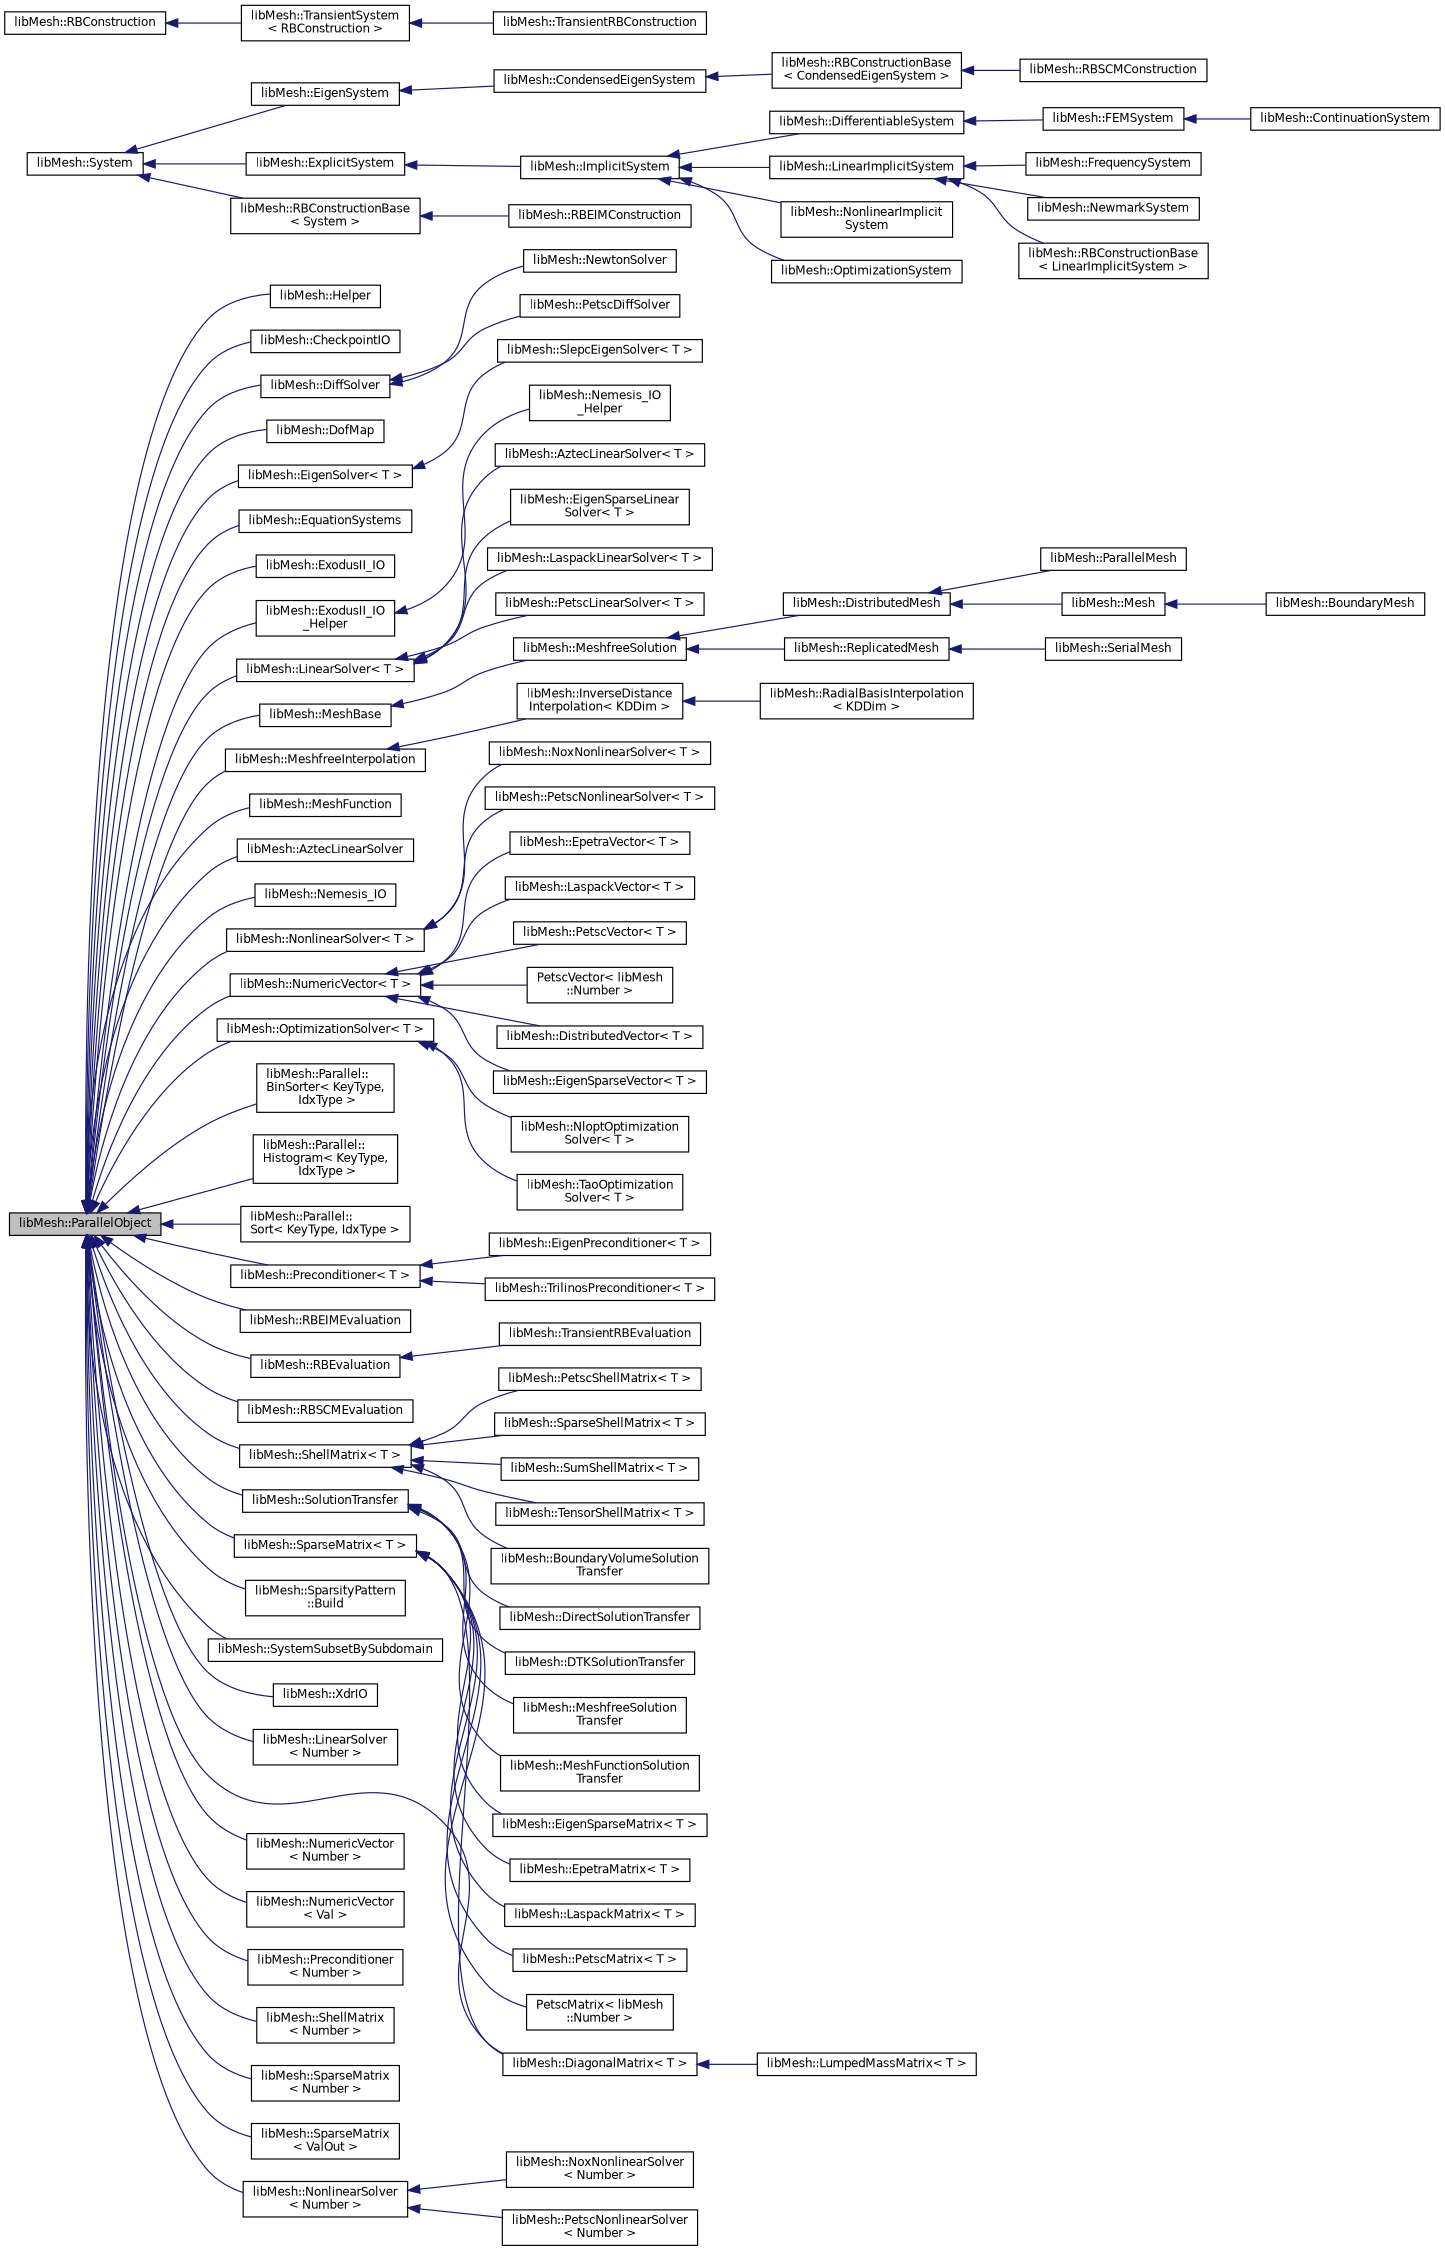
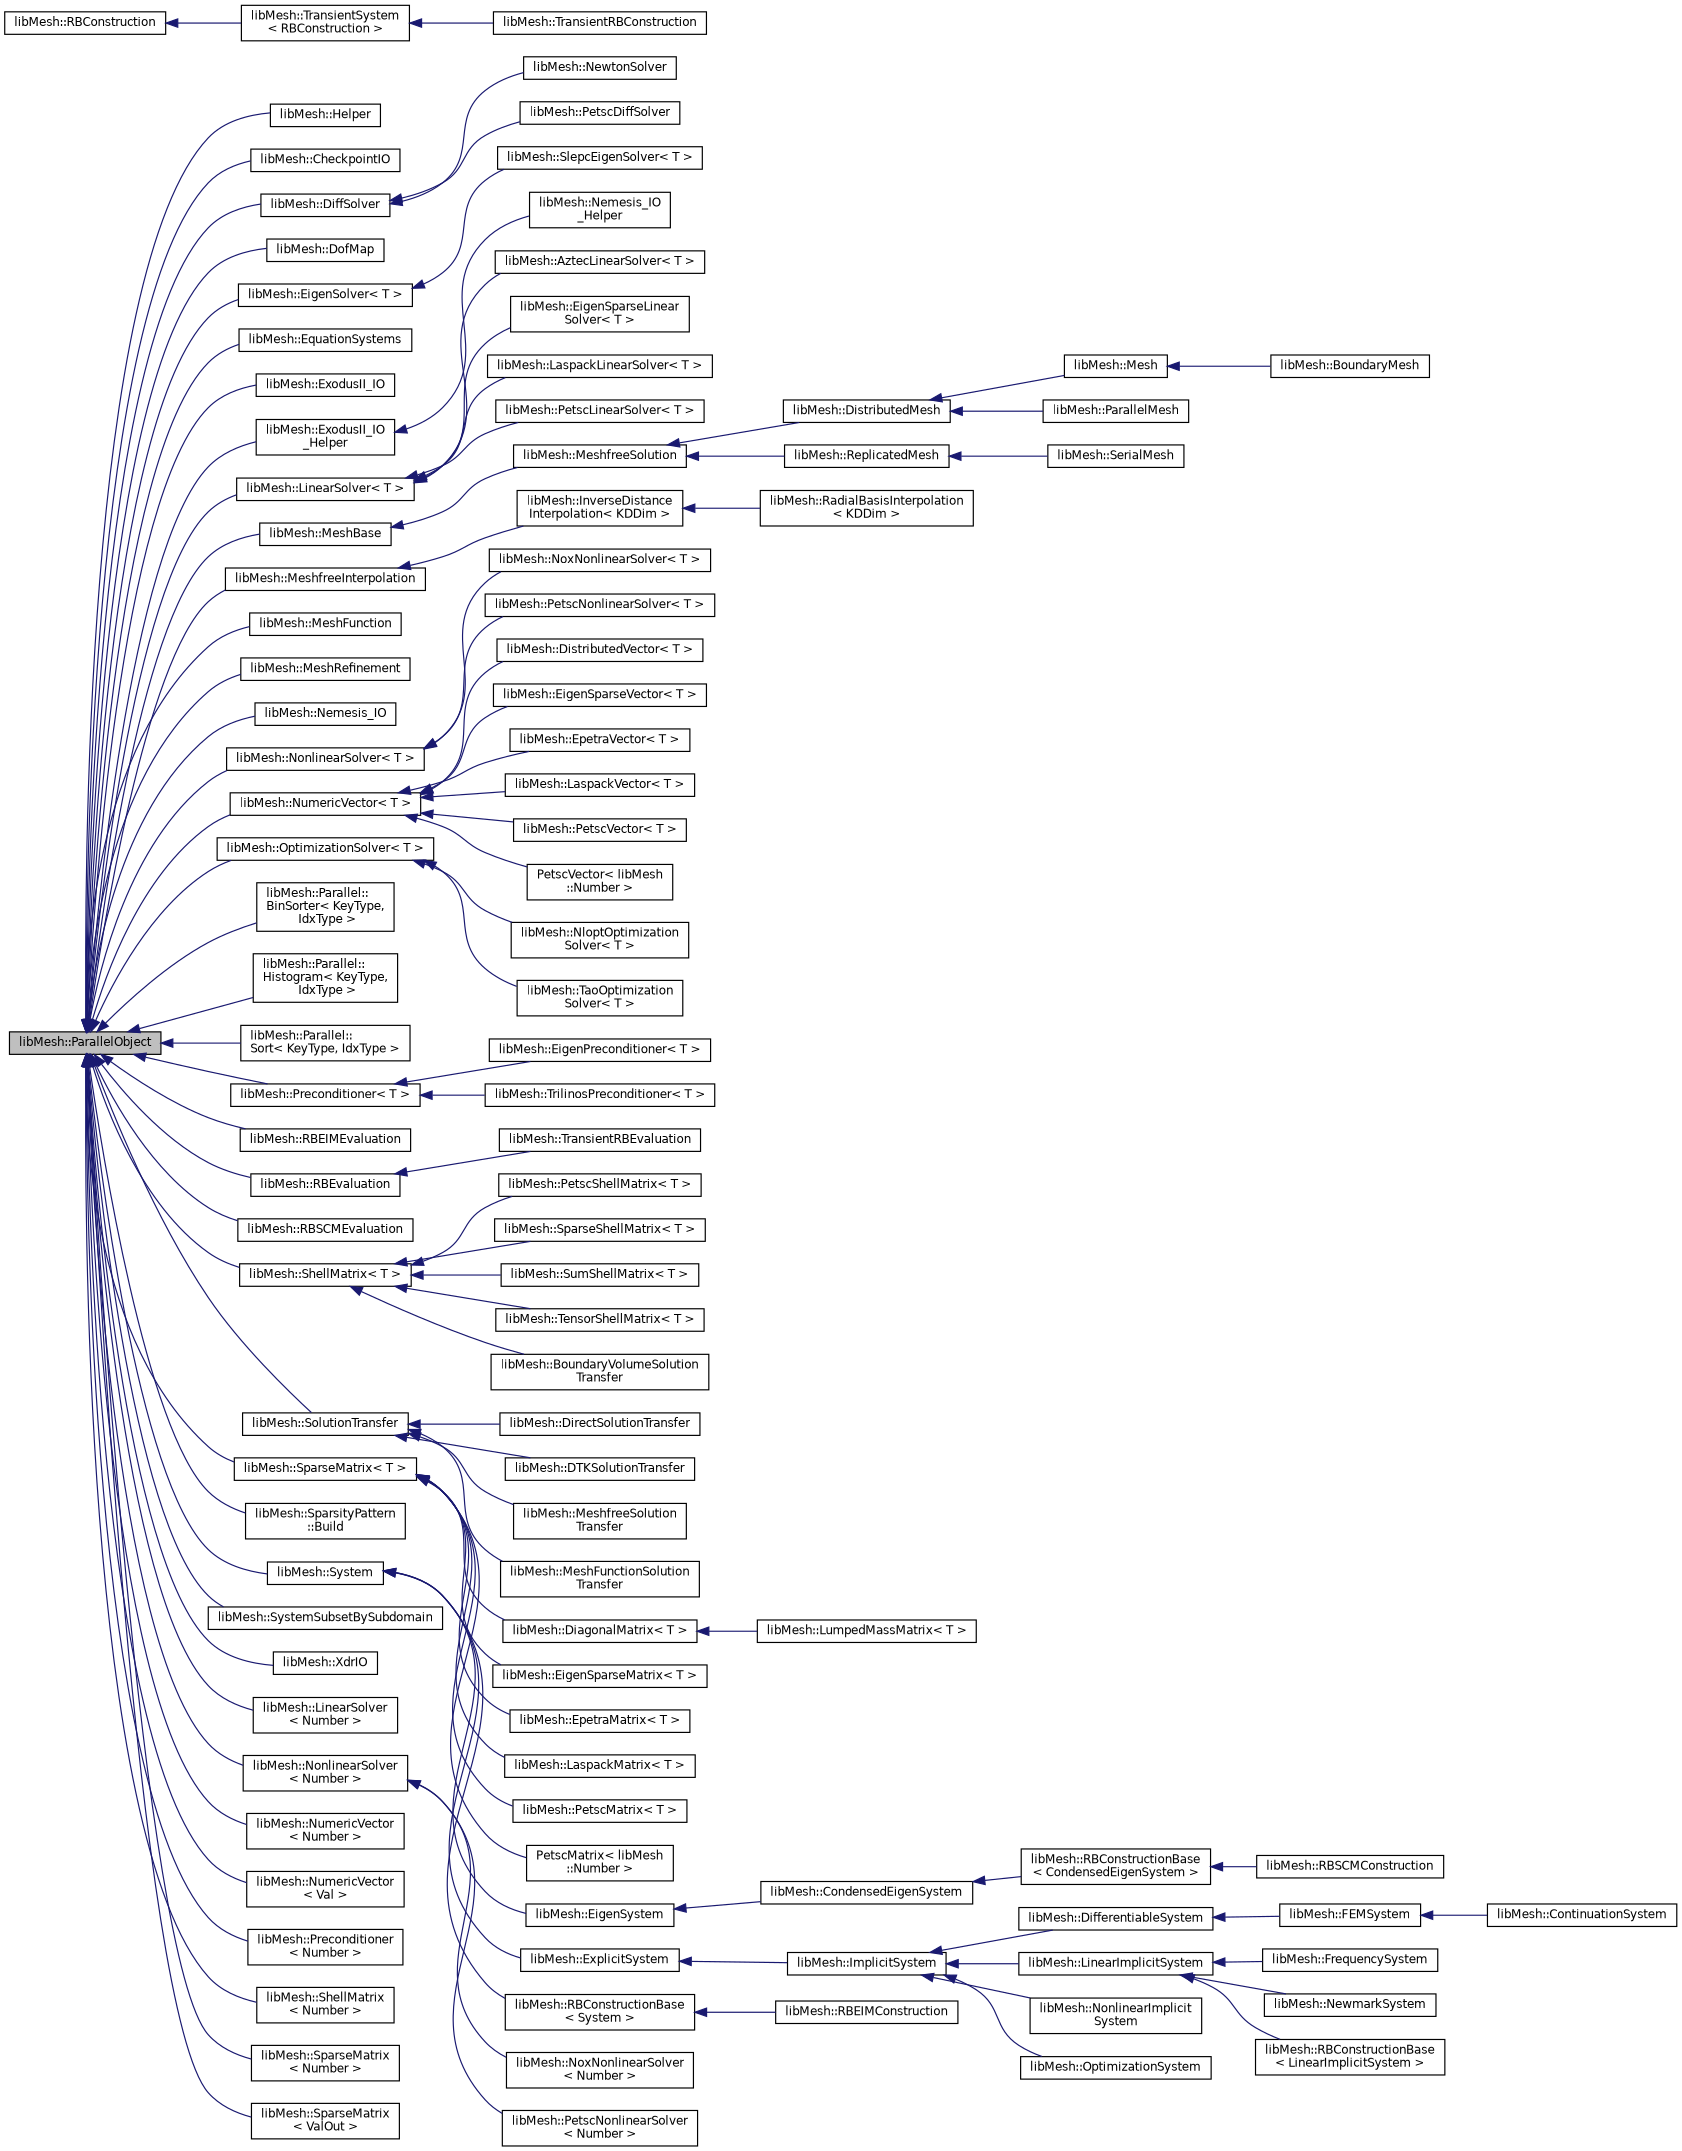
node "libMesh::AztecLinearSolver": label "libMesh::AztecLinearSolver" -> "libMesh::MeshRefinement"
edge "libMesh::DiagonalMatrix< T >" -> "libMesh::ParallelObject": now "libMesh::System" -> "libMesh::ParallelObject"
